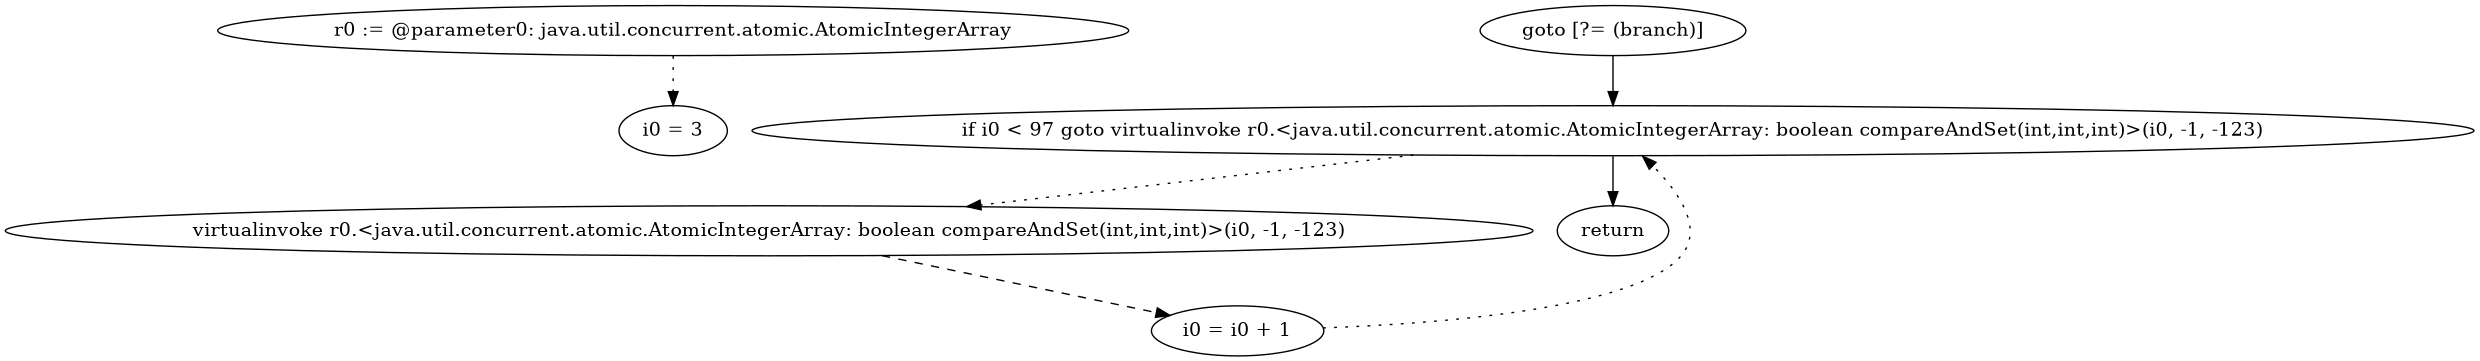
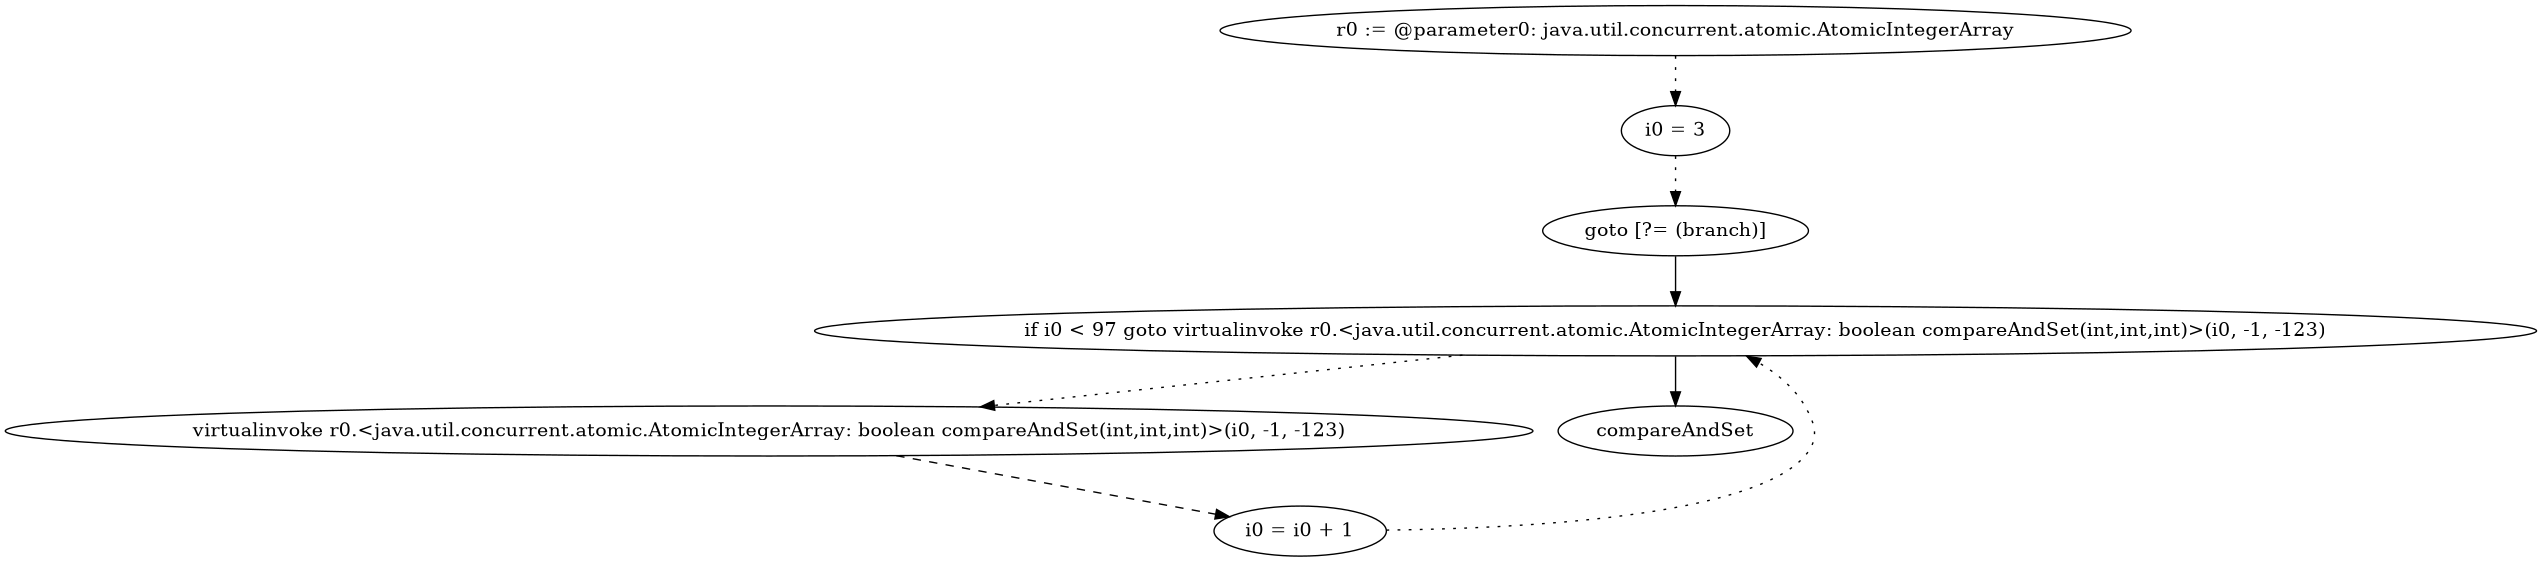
edge "i0 = 3" -> "goto [?= (branch)]": added
node "return": label "return" -> "compareAndSet"
